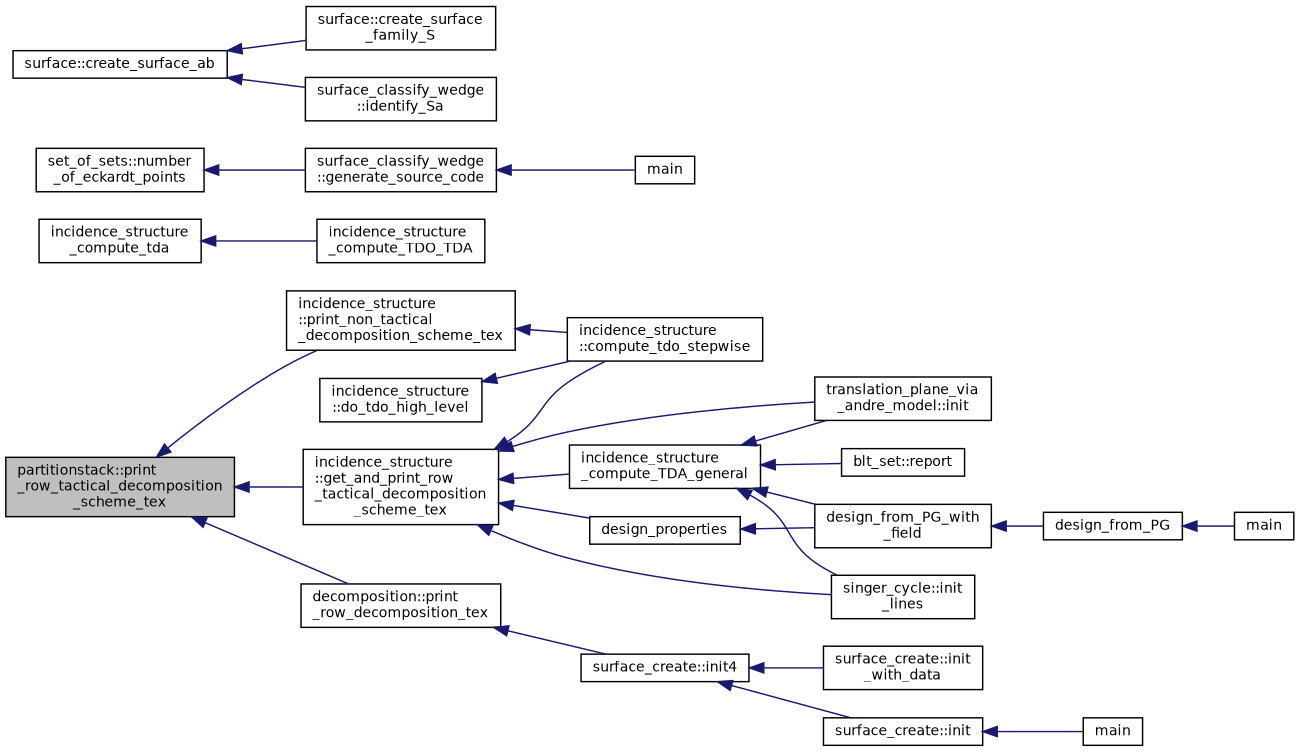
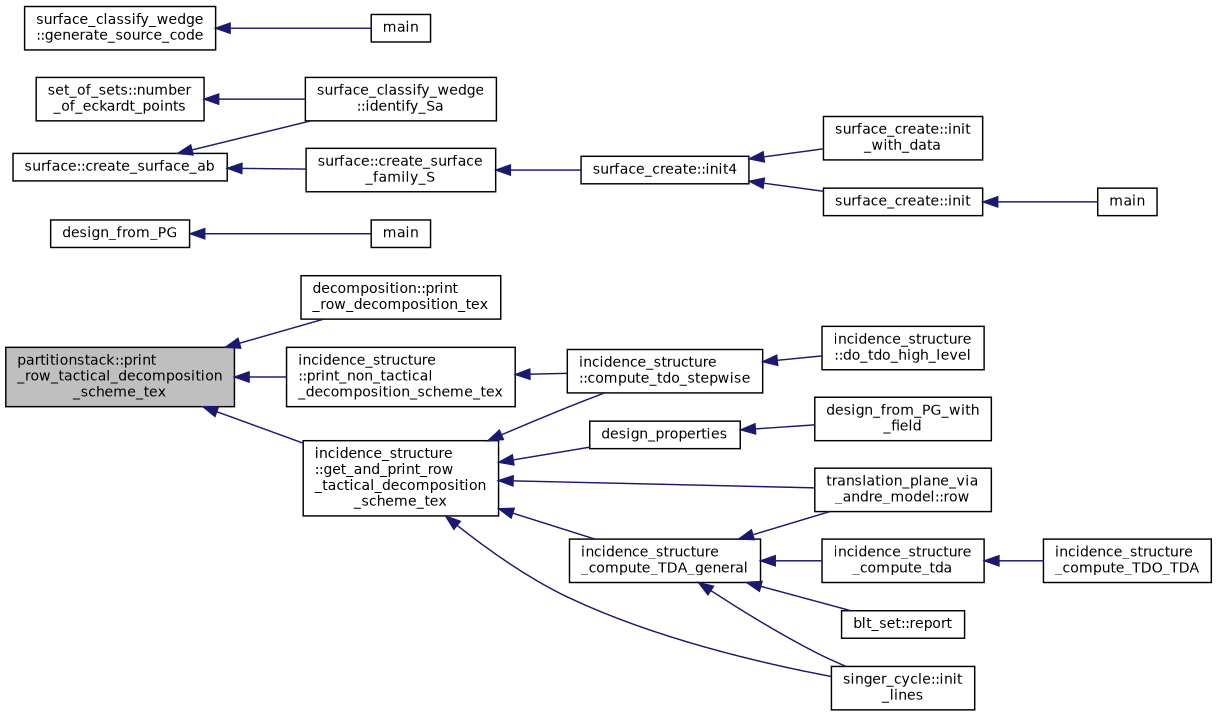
edge "surface_classify_wedge ::generate_source_code" -> "set_of_sets::number _of_eckardt_points": now "surface_classify_wedge ::identify_Sa" -> "set_of_sets::number _of_eckardt_points"
edge "incidence_structure ::compute_tdo_stepwise" -> "incidence_structure ::do_tdo_high_level": reversed
node "translation_plane_via _andre_model::init": label "translation_plane_via _andre_model::init" -> "translation_plane_via _andre_model::row"
edge "design_from_PG_with _field" -> "incidence_structure _compute_TDA_general": now "incidence_structure _compute_tda" -> "incidence_structure _compute_TDA_general"
edge "design_from_PG" -> "design_from_PG_with _field": removed
edge "surface_create::init4" -> "decomposition::print _row_decomposition_tex": now "surface_create::init4" -> "surface::create_surface _family_S"
